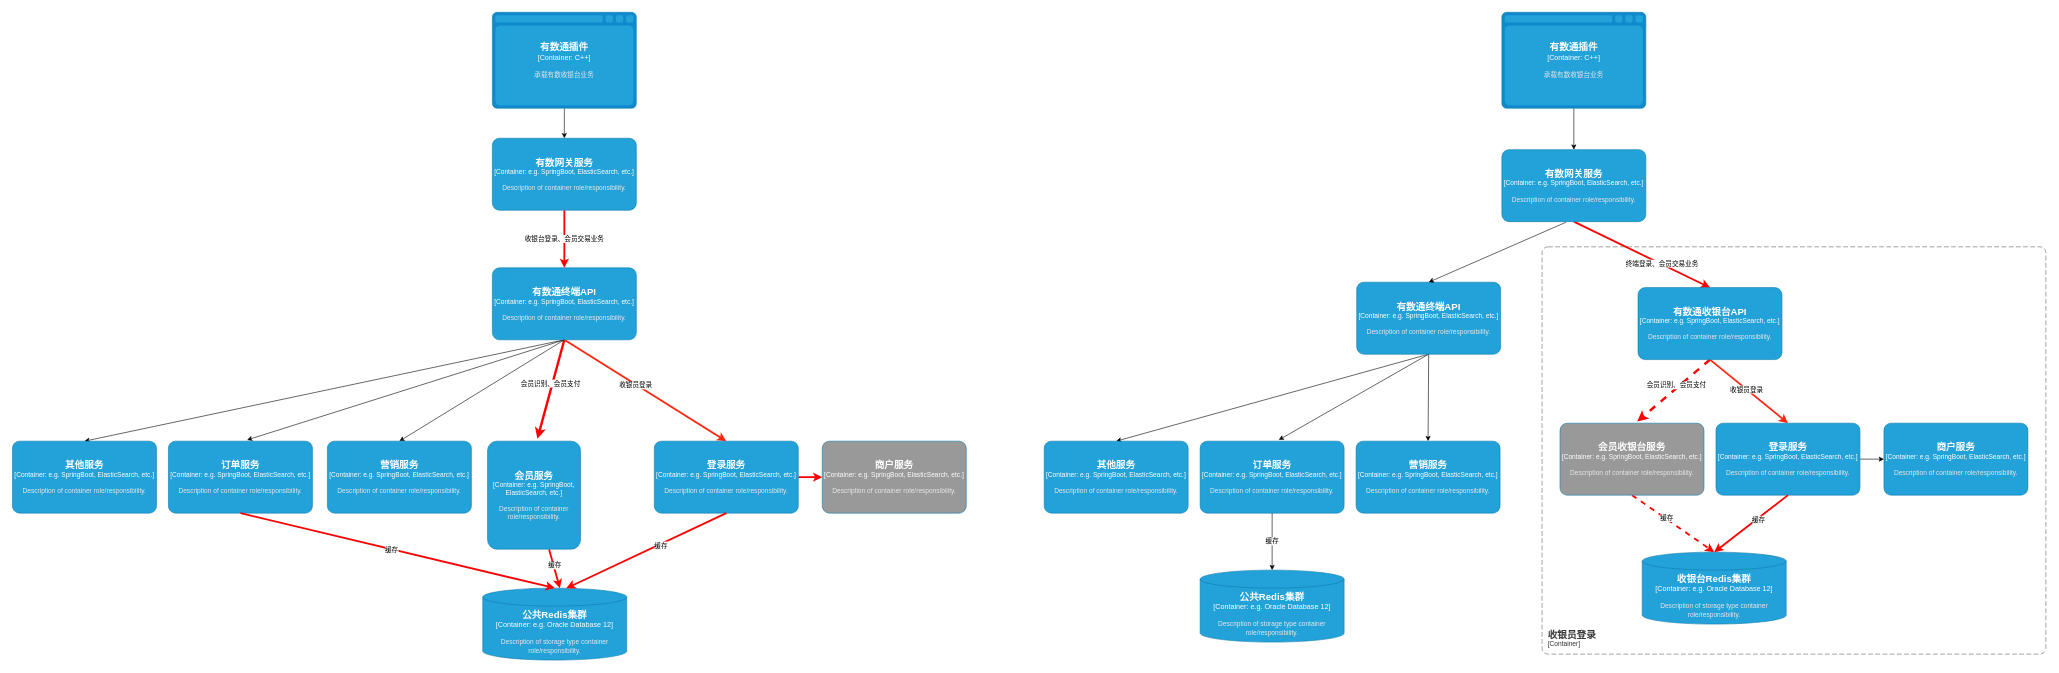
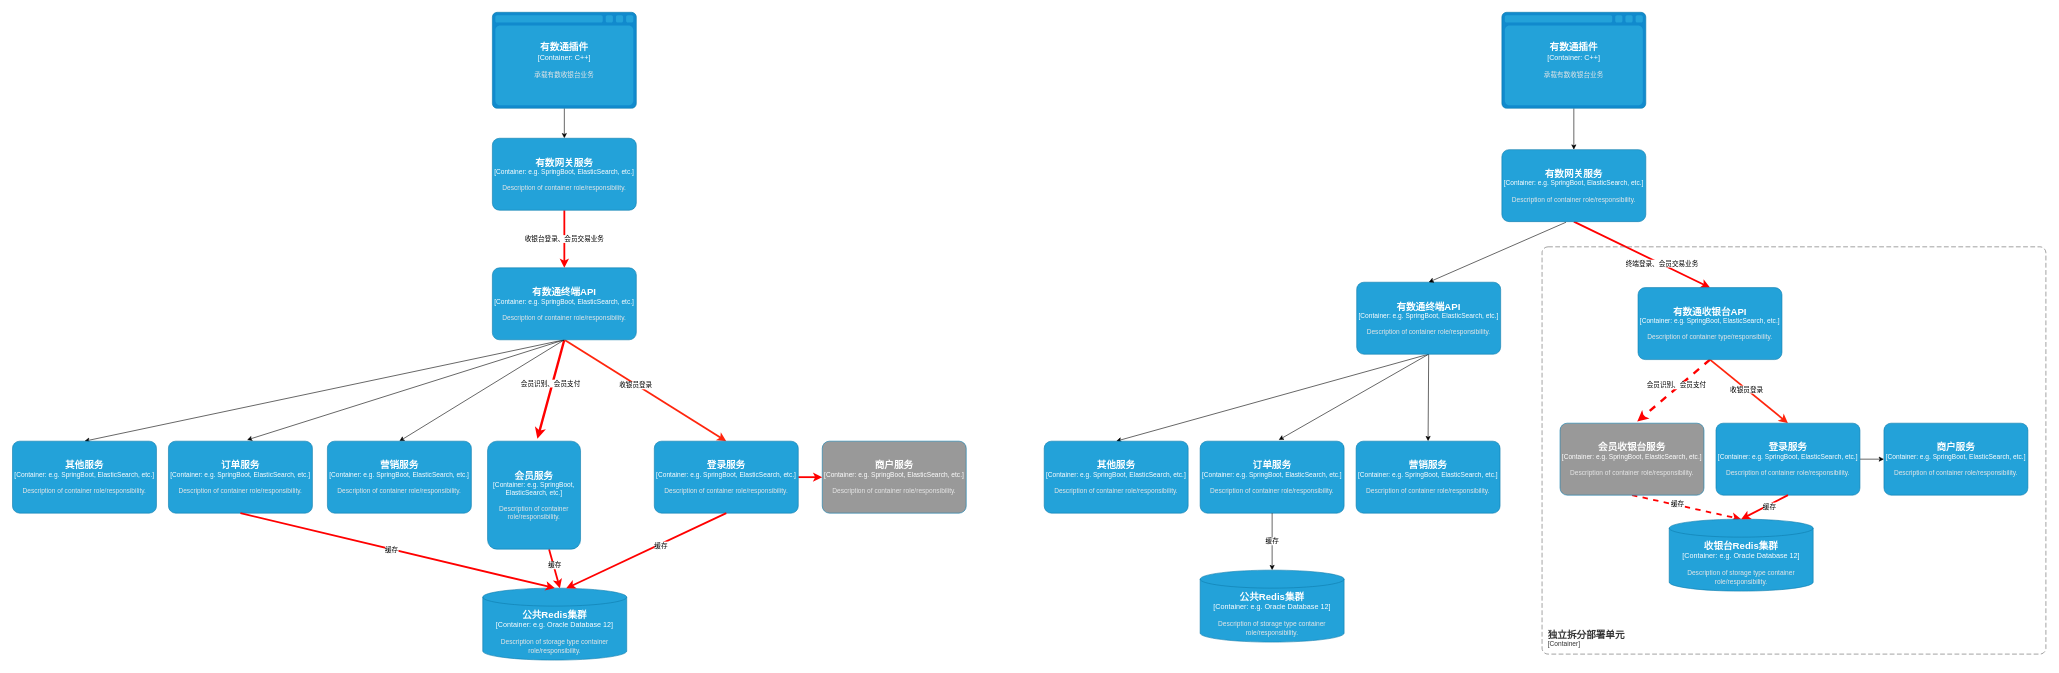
node "有数通收银台API [Container: e.g. SpringBoot, ElasticSearch, etc.] Description of container role/responsibility.": label "有数通收银台API [Container: e.g. SpringBoot, ElasticSearch, etc.] Description of container role/responsibility." -> "有数通收银台API [Container: e.g. SpringBoot, ElasticSearch, etc.] Description of container type/responsibility."
node "收银台Redis集群 [Container: e.g. Oracle Database 12] Description of storage type container role/responsibility.": moved (1715, 588) -> (1742, 555)
node "收银员登录 [Container]": label "收银员登录 [Container]" -> "独立拆分部署单元 [Container]"
